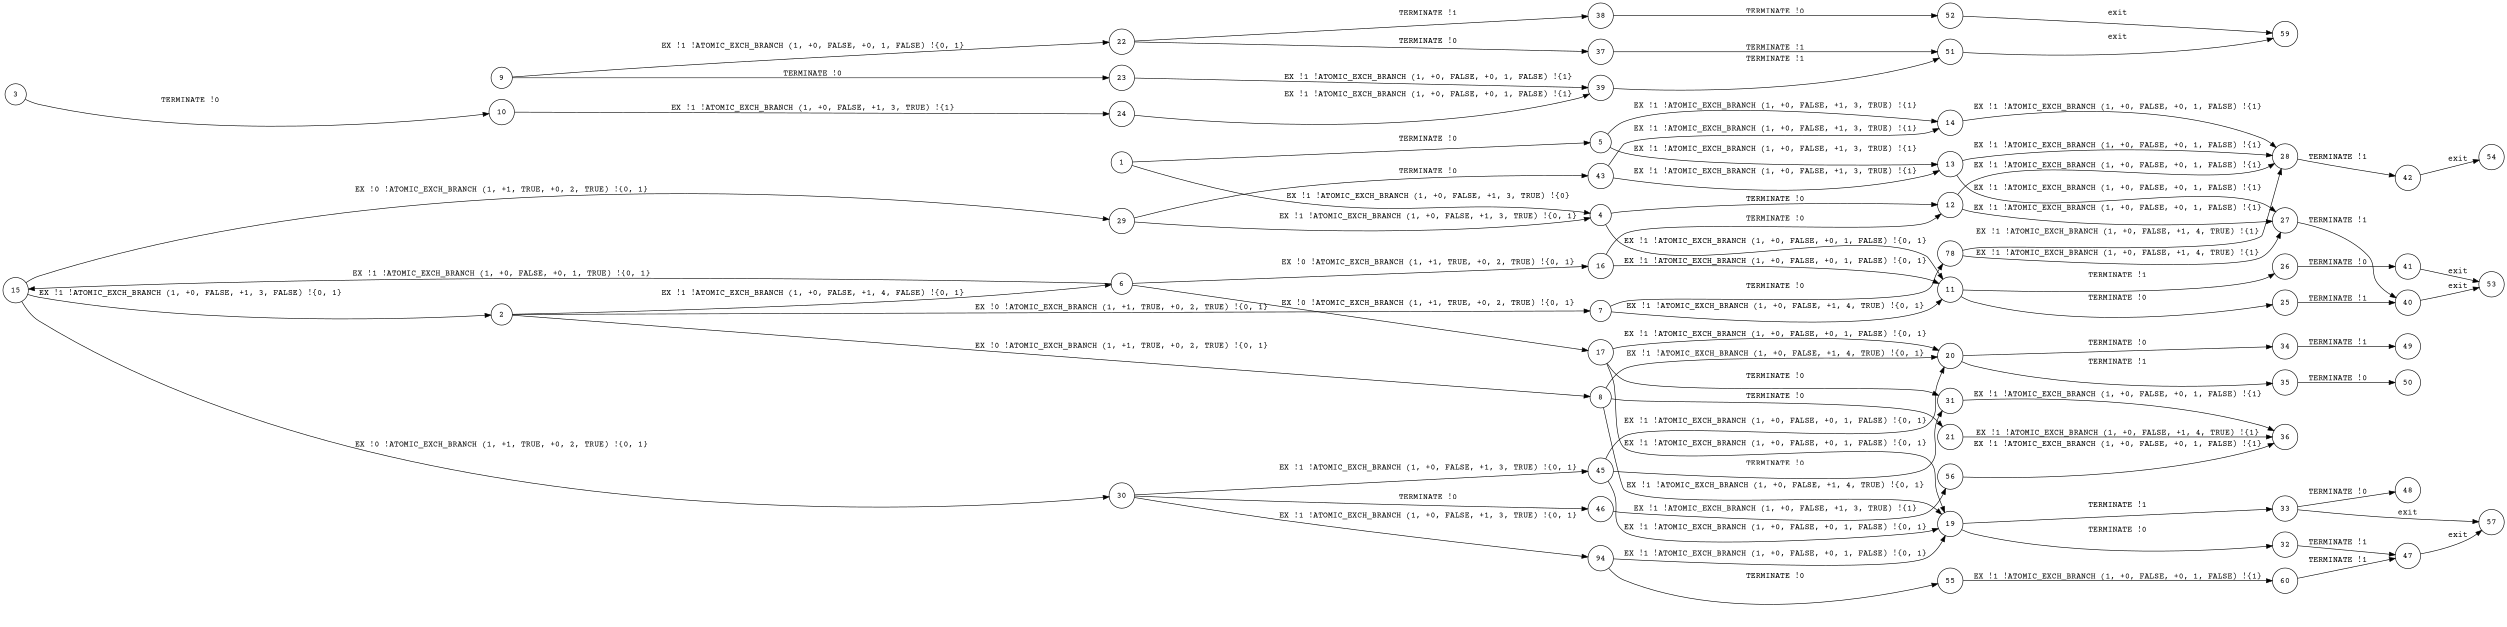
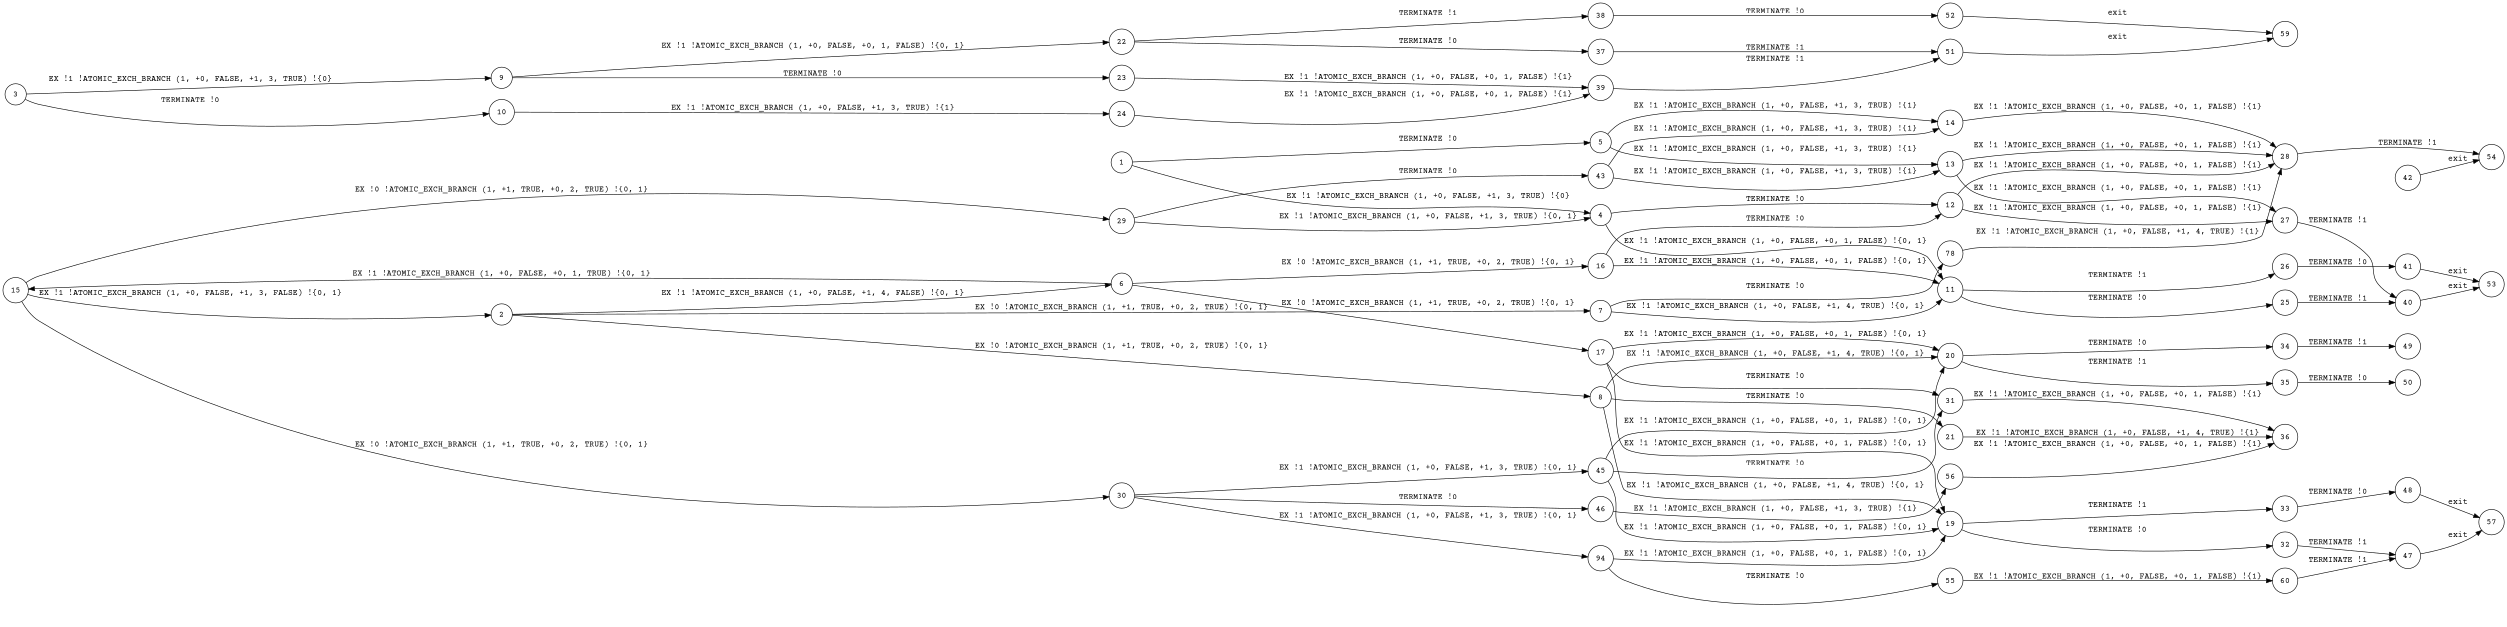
edge "3" -> "9": added, label "EX !1 !ATOMIC_EXCH_BRANCH (1, +0, FALSE, +1, 3, TRUE) !{0}"
edge "28" -> "42": now "28" -> "54"
edge "78" -> "27": removed, label "EX !1 !ATOMIC_EXCH_BRANCH (1, +0, FALSE, +1, 4, TRUE) !{1}"
edge "33" -> "57": now "48" -> "57"
